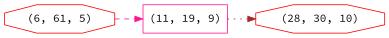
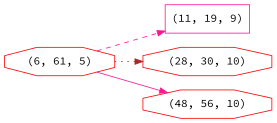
edge "(11, 19, 9)" -> "(28, 30, 10)": now "(6, 61, 5)" -> "(28, 30, 10)"
node "(48, 56, 10)": added
